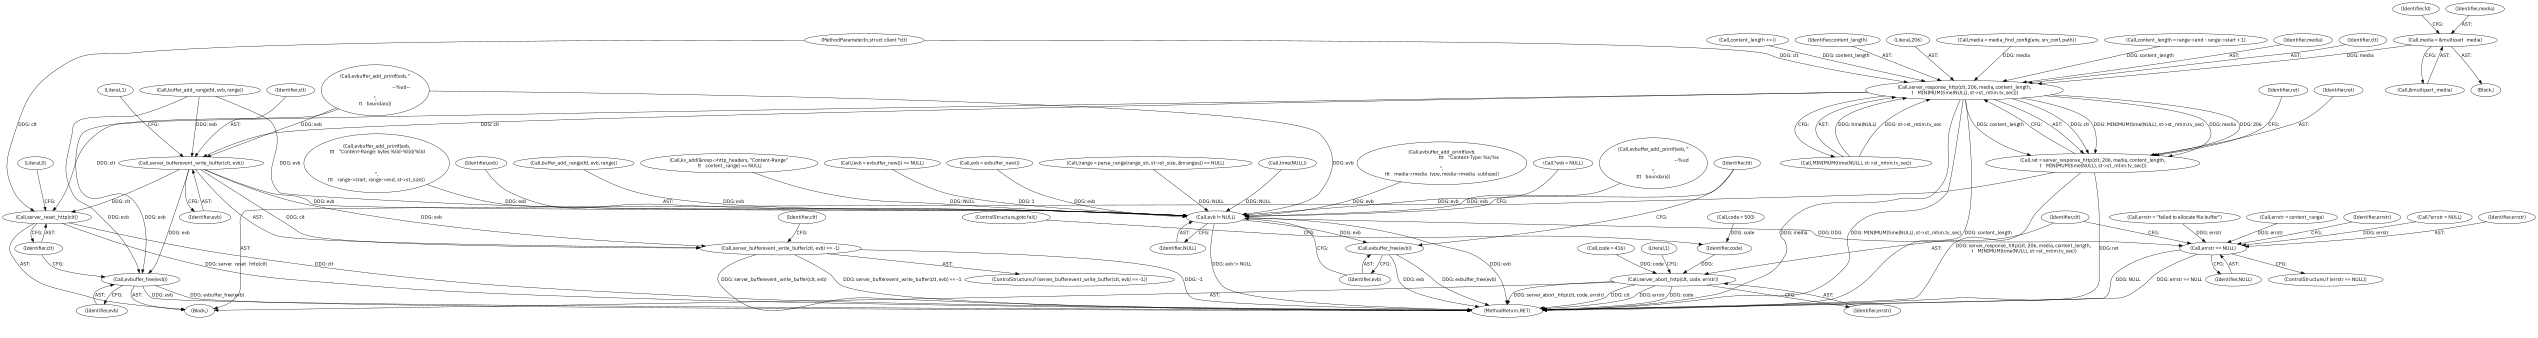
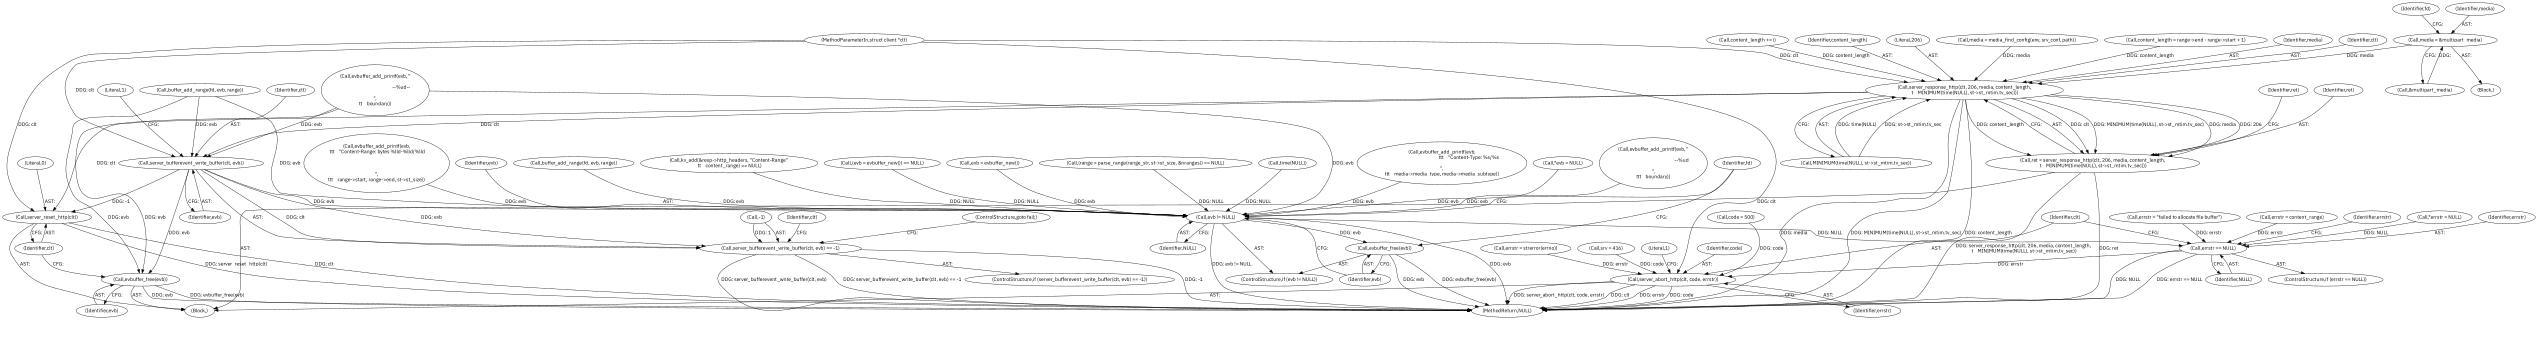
edge "(MethodParameterIn,struct client *clt)" -> "(Call,server_bufferevent_write_buffer(clt, evb))": added, label "DDG: clt"
edge "(Call,&multipart_media)" -> "(Call,media = &multipart_media)": label "AST: " -> "DDG: "
edge "(MethodParameterIn,struct client *clt)" -> "(Call,server_abort_http(clt, code, errstr))": added, label "DDG: clt"
edge "(Literal,0)" -> "(Call,server_reset_http(clt))": label "CFG: " -> "AST: "
edge "(Call,server_bufferevent_write_buffer(clt, evb))" -> "(Call,server_reset_http(clt))": label "DDG: clt" -> "DDG: -1"
edge "(Call,(evb = evbuffer_new()) == NULL)" -> "(Call,evb != NULL)": label "DDG: 1" -> "DDG: NULL"
node "(Call,-1)": added
edge "(Call,code = 500)" -> "(Identifier,code)": now "(Call,code = 500)" -> "(Call,server_abort_http(clt, code, errstr))"
edge "(Call,evb != NULL)" -> "(Call,errstr == NULL)": label "DDG: DDG" -> "DDG: NULL"
edge "(Call,*errstr = NULL)" -> "(Call,errstr == NULL)": label "DDG: errstr" -> "DDG: NULL"
edge "(ControlStructure,goto fail;)" -> "(Identifier,code)": now "(ControlStructure,goto fail;)" -> "(Call,server_bufferevent_write_buffer(clt, evb) == -1)"
node "(Call,errstr = strerror(errno))": added
node "(Call,code = 416)": label "(Call,code = 416)" -> "(Call,srv = 416)"
edge "(Identifier,code)" -> "(Call,server_abort_http(clt, code, errstr))": label "DDG: " -> "AST: "
edge "(Call,errstr == NULL)" -> "(Call,server_abort_http(clt, code, errstr))": added, label "DDG: errstr"
edge "(Call,errstr == NULL)" -> "(ControlStructure,if (errstr == NULL))": label "CFG: " -> "AST: "
node "(ControlStructure,if (evb != NULL))": added
node "(MethodReturn,RET)": label "(MethodReturn,RET)" -> "(MethodReturn,NULL)"
